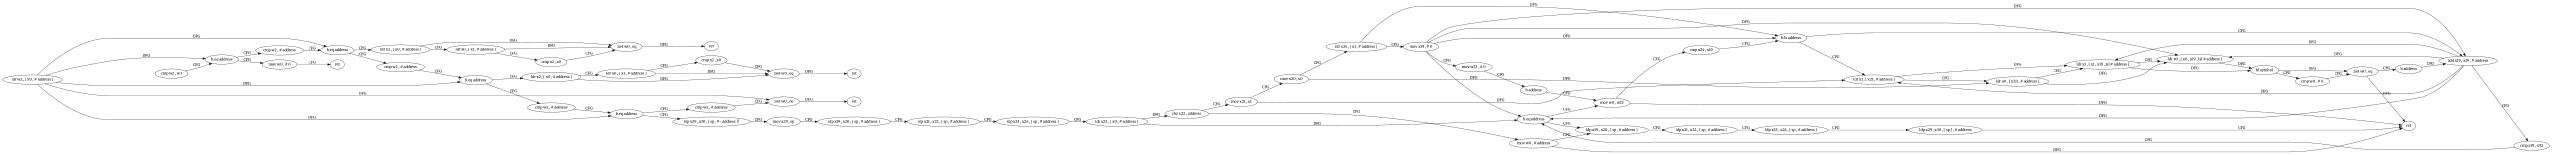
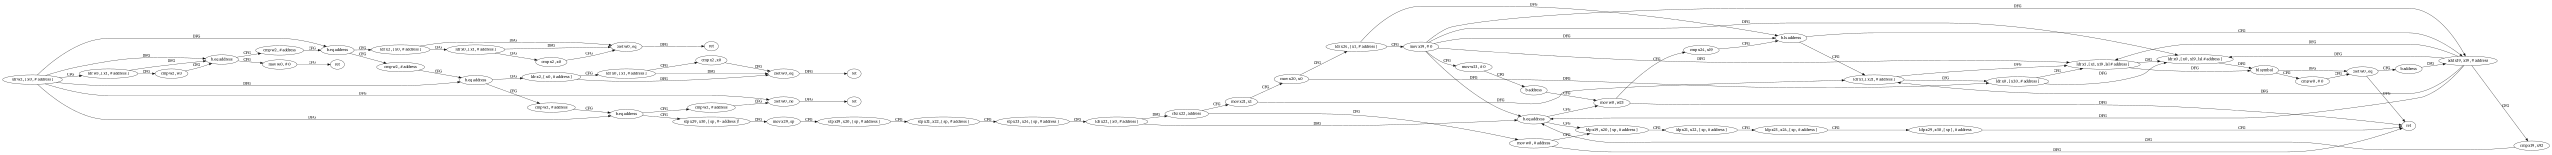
edge "mov x19 , # 0" -> "ldr x1 , [ x1 , x19 , lsl # address ]": added, label "DFG"
node "ldr w3 , [ x1 , # address ]": added
